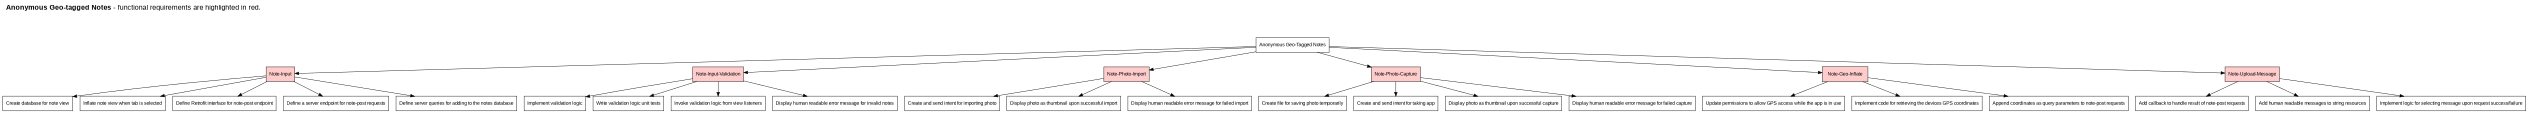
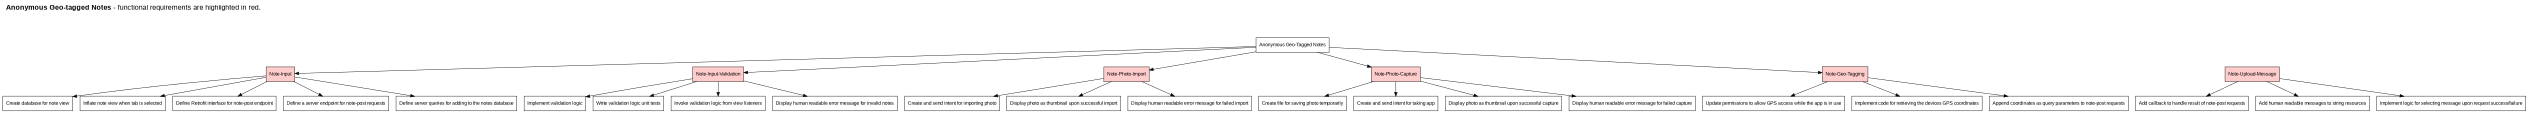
edge "Anonymous Geo-Tagged Notes" -> "Note-Upload-Message": removed
node "Note-Geo-Inflate": label "Note-Geo-Inflate" -> "Note-Geo-Tagging"
